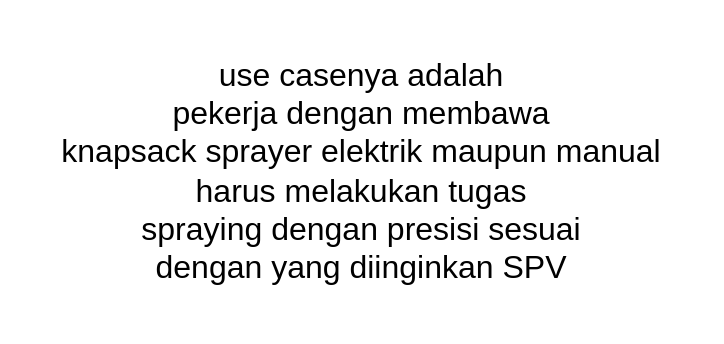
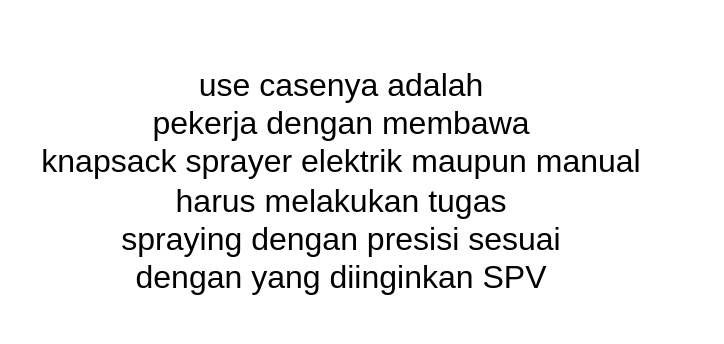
node "use casenya adalah pekerja dengan membawa knapsack sprayer elektrik maupun manual harus melakukan tugas spraying dengan presisi sesuai dengan yang diinginkan SPV": moved (361, 171) -> (341, 181)
